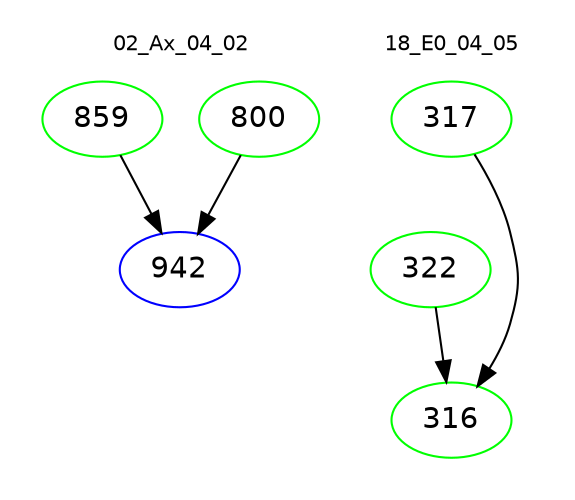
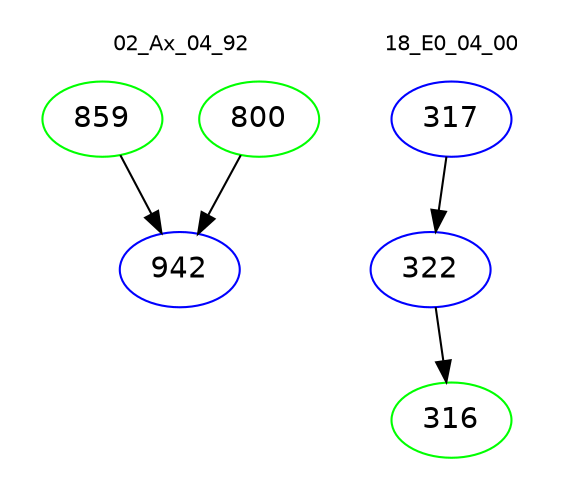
cluster "02_Ax_04_02": label "02_Ax_04_02" -> "02_Ax_04_92"
cluster "18_E0_04_05": label "18_E0_04_05" -> "18_E0_04_00"
node "317": color green -> blue
edge "317" -> "316": now "317" -> "322"
node "322": color green -> blue
